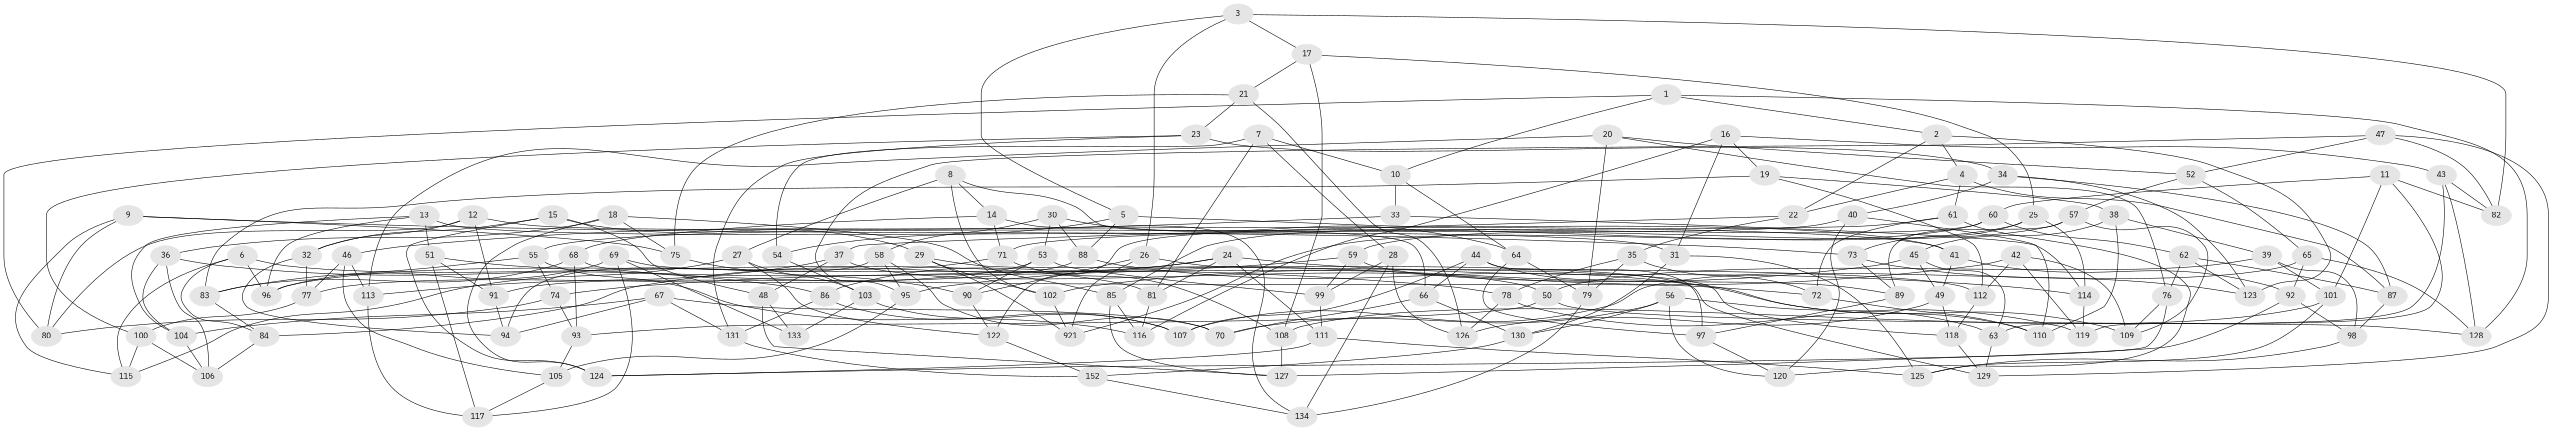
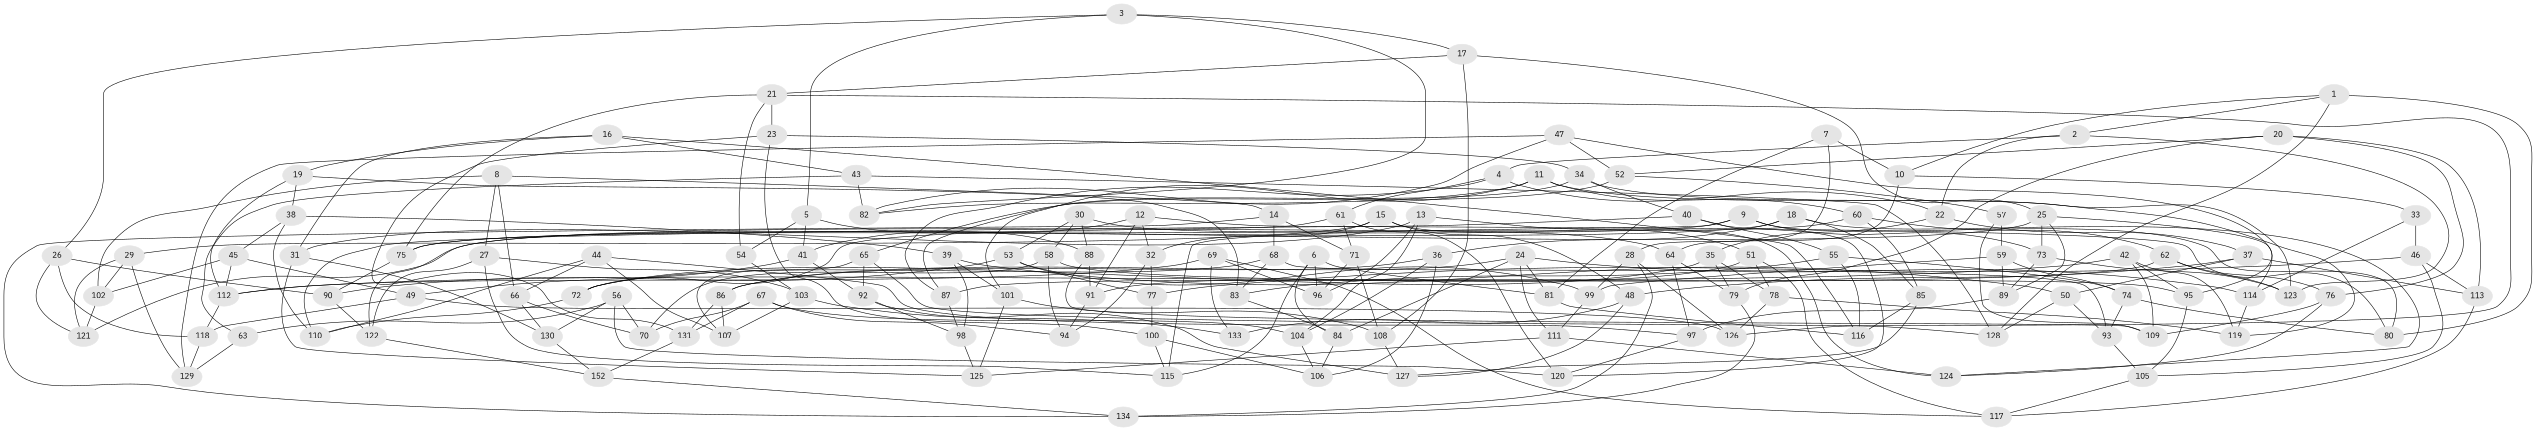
edge "7" -- "54": now "21" -- "54"
edge "57" -- "89": now "25" -- "89"
edge "45" -- "63": now "45" -- "112"
node "921": label "921" -> "121"
